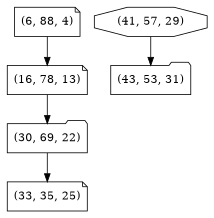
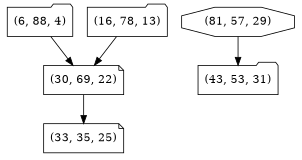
node "(6, 88, 4)": shape note -> folder
node "(41, 57, 29)": label "(41, 57, 29)" -> "(81, 57, 29)"
edge "(6, 88, 4)" -> "(16, 78, 13)": now "(6, 88, 4)" -> "(30, 69, 22)"
node "(16, 78, 13)": shape note -> folder
node "(30, 69, 22)": shape folder -> note
